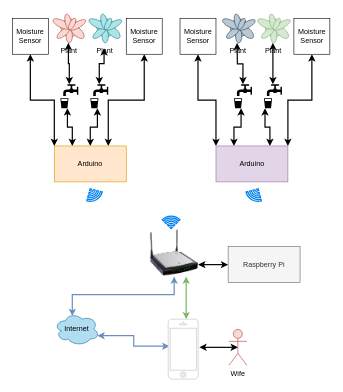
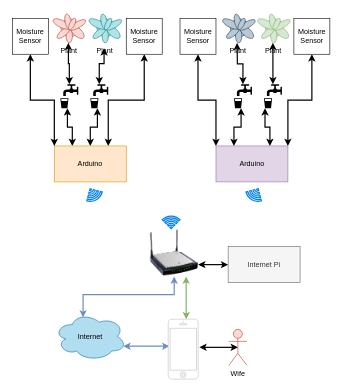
node "Raspberry Pi": label "Raspberry Pi" -> "Internet Pi"
node "Internet": size 45x33 -> 72x48
